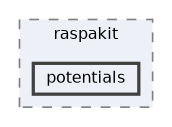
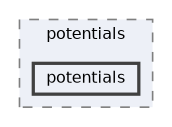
cluster "raspakit": label "raspakit" -> "potentials"
